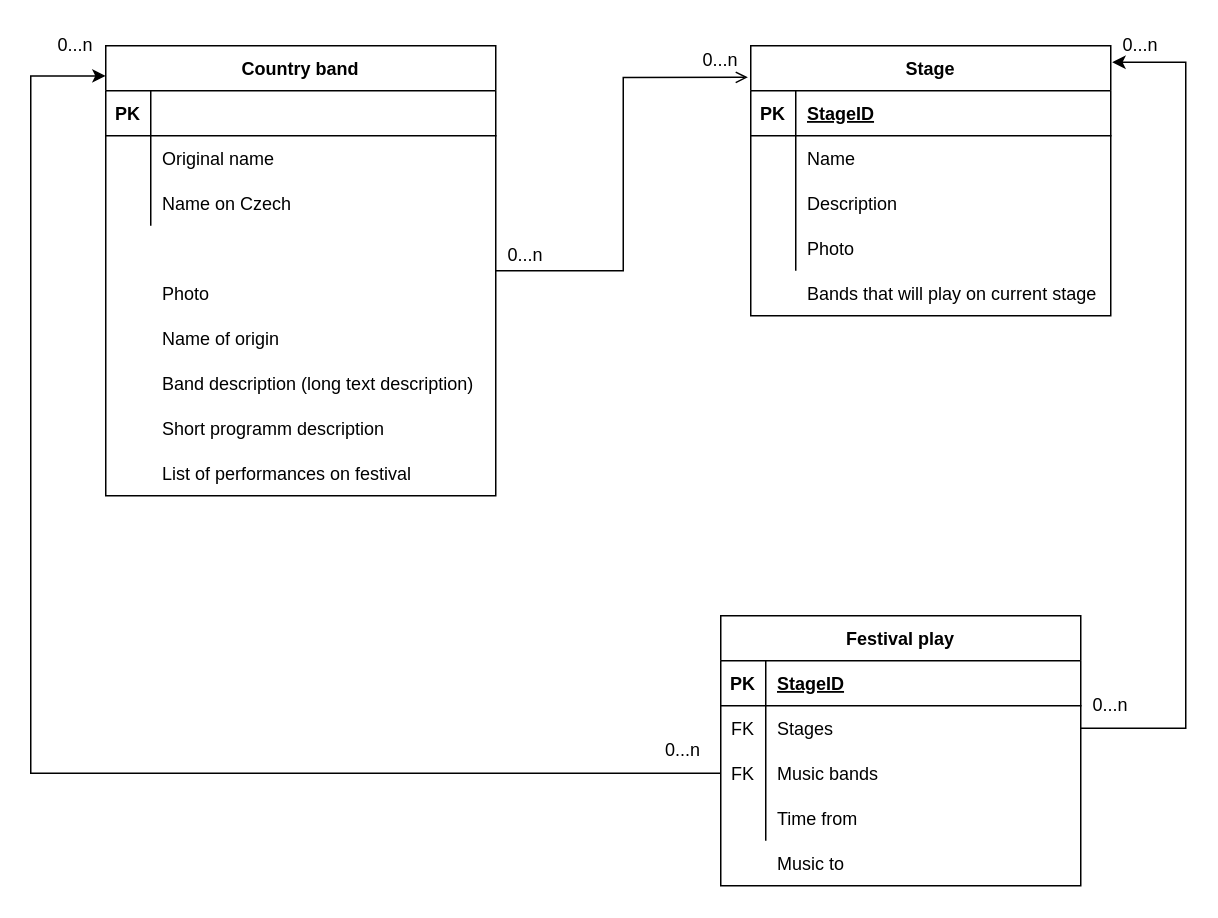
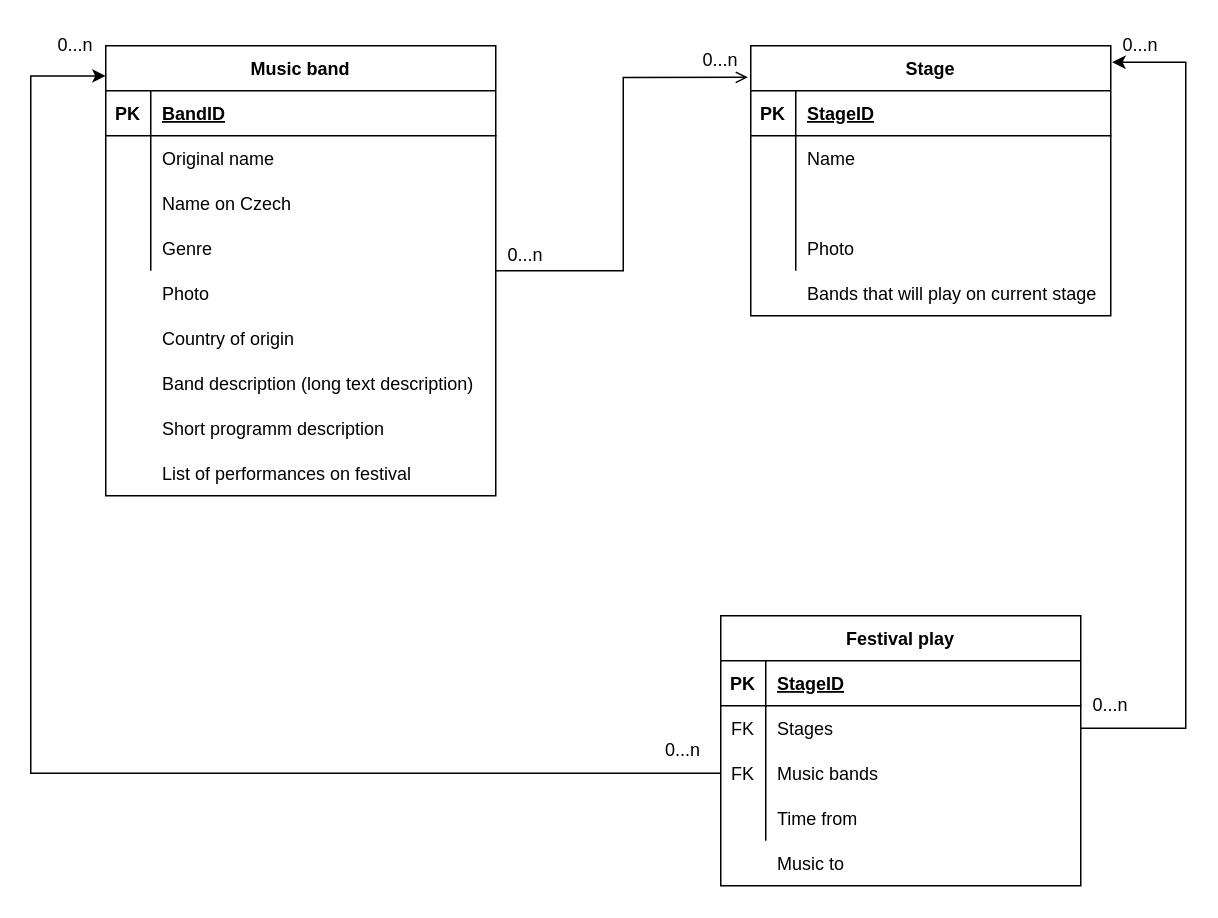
node "Country band": label "Country band" -> "Music band"
node "BandID": added
node "Description": removed
node "Genre": added
node "Name of origin": label "Name of origin" -> "Country of origin"
